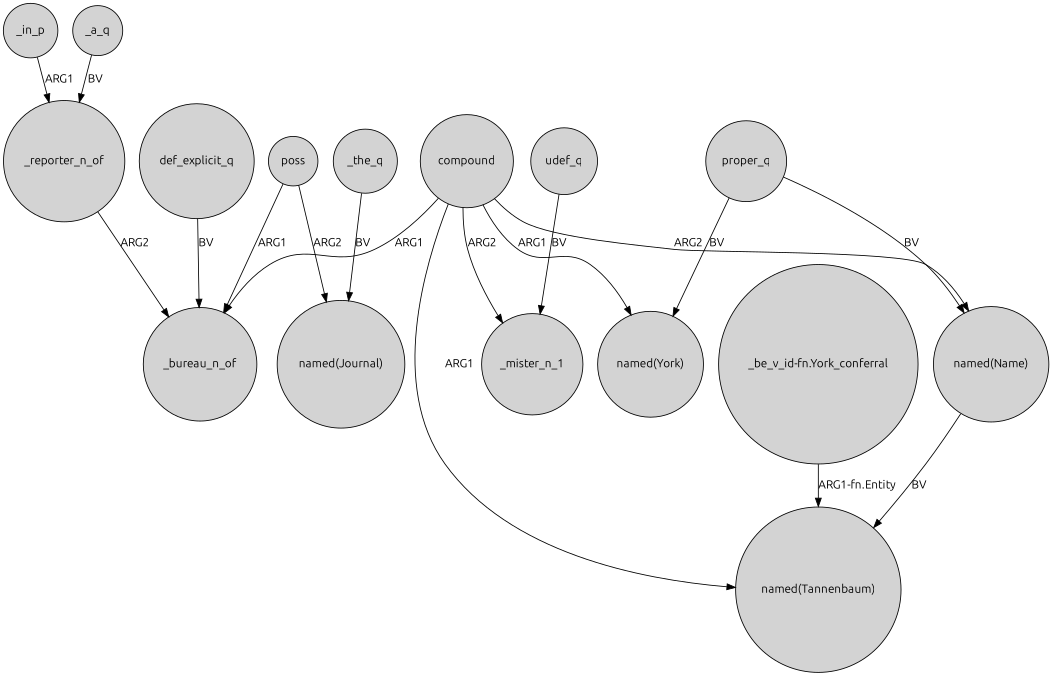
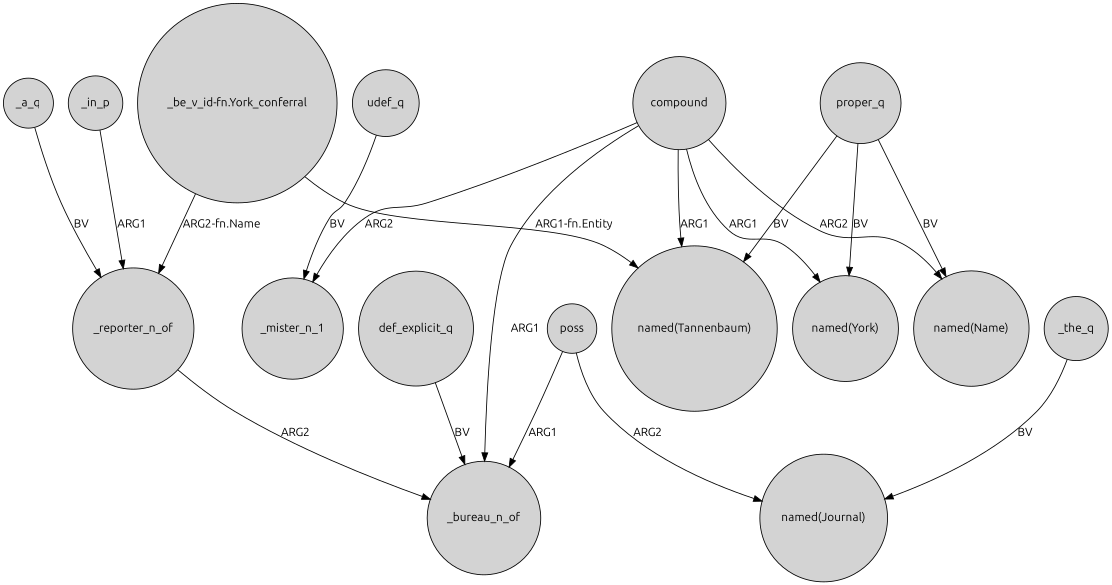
edge "_be_v_id-fn.York_conferral" -> "_reporter_n_of": added, label "ARG2-fn.Name"
edge "named(Name)" -> "named(Tannenbaum)": now "proper_q" -> "named(Tannenbaum)"
